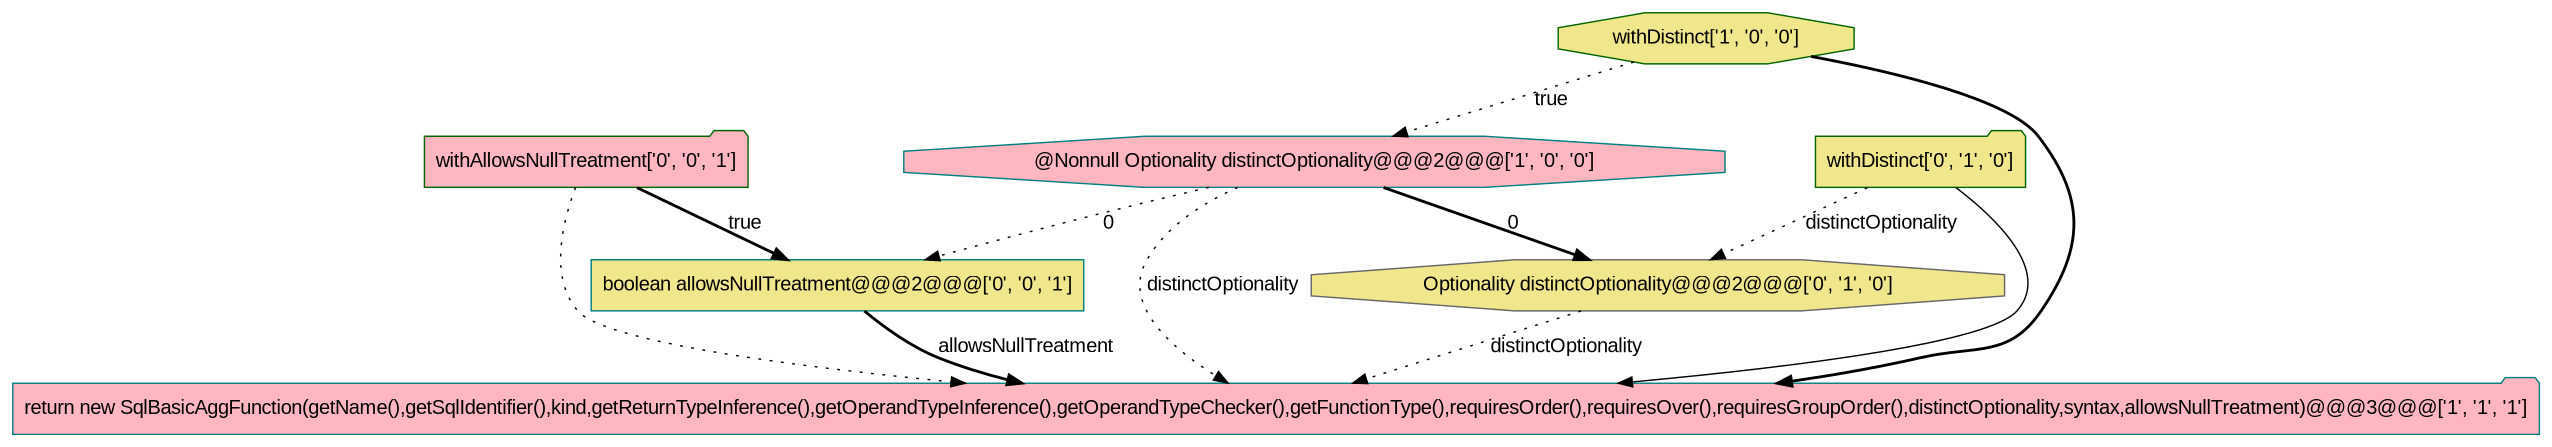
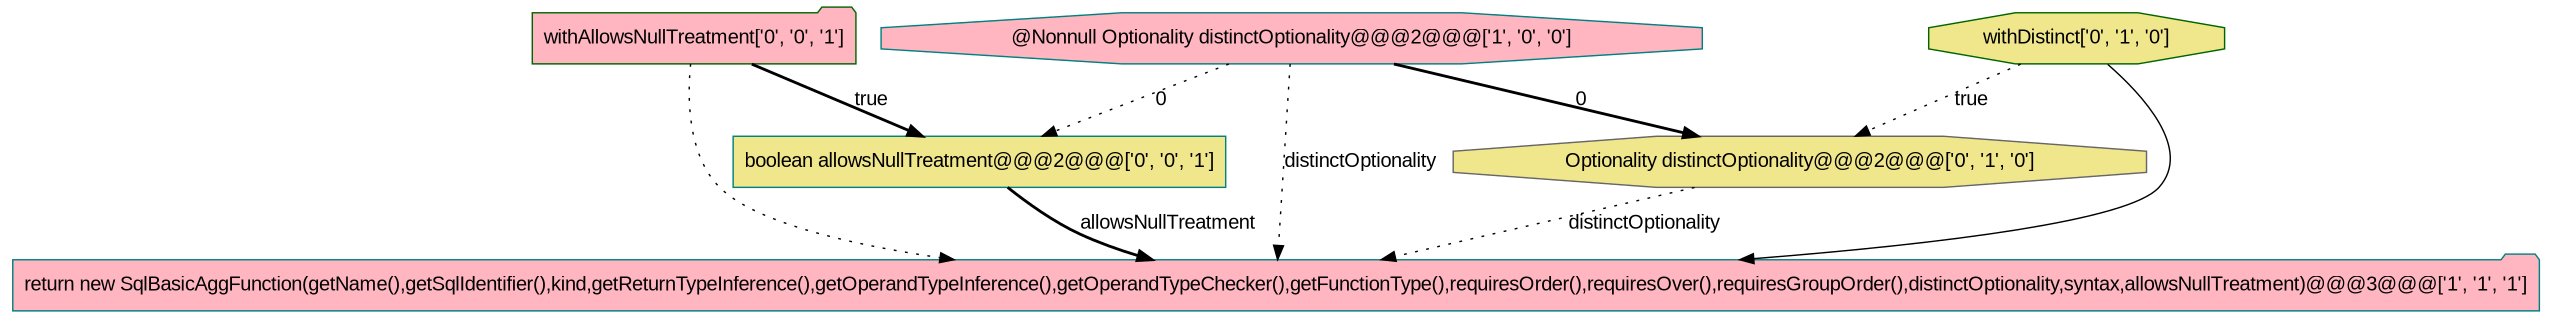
node "withDistinct['1', '0', '0']": removed
node "withDistinct['0', '1', '0']": shape folder -> octagon
edge "withDistinct['0', '1', '0']" -> "Optionality distinctOptionality@@@2@@@['0', '1', '0']": label "distinctOptionality" -> "true"
